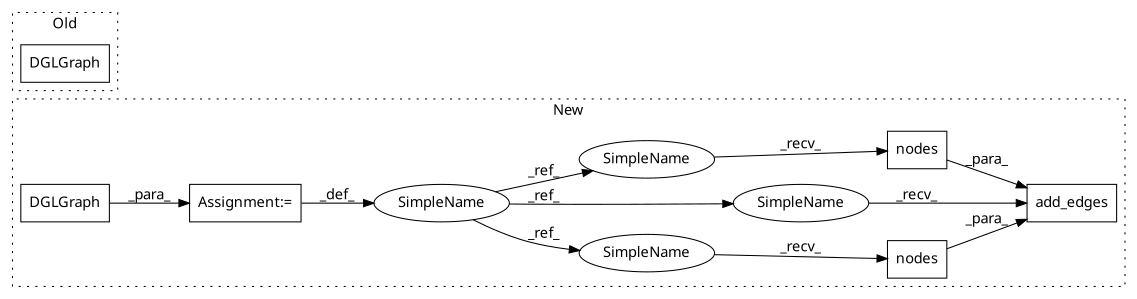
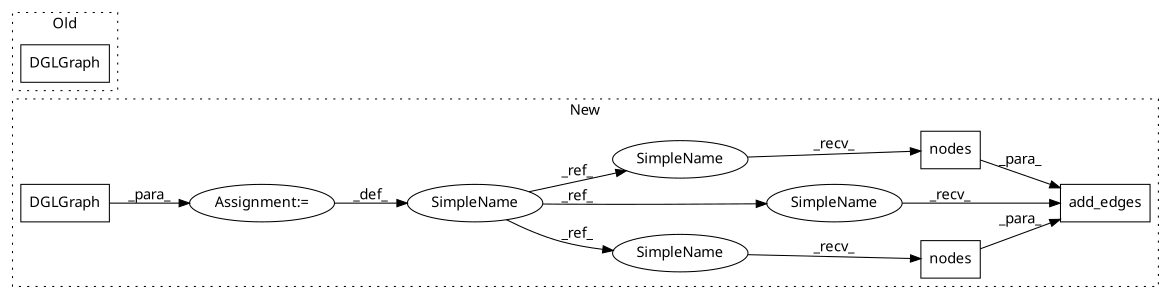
node "Assignment:=": shape box -> ellipse
